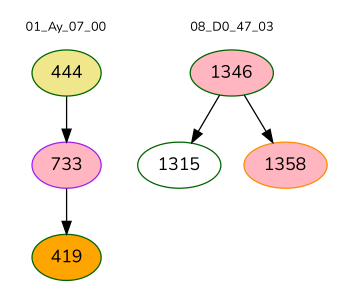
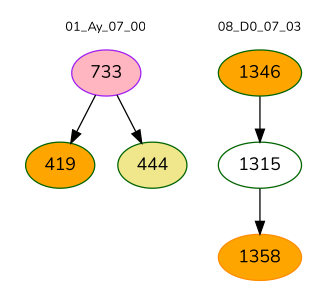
cluster "08_D0_47_03": label "08_D0_47_03" -> "08_D0_07_03"
node "1346": fillcolor lightpink -> orange
edge "444" -> "733": reversed
edge "1346" -> "1358": now "1315" -> "1358"
node "1358": fillcolor lightpink -> orange
